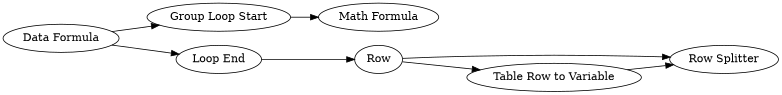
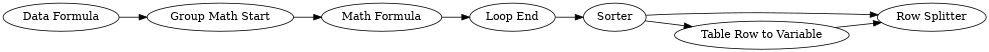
node "Group Loop Start": label "Group Loop Start" -> "Group Math Start"
edge "Data Formula" -> "Loop End": now "Math Formula" -> "Loop End"
node "Row": label "Row" -> "Sorter"
